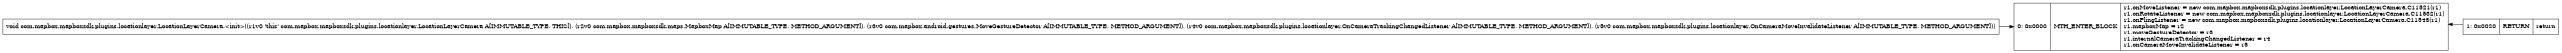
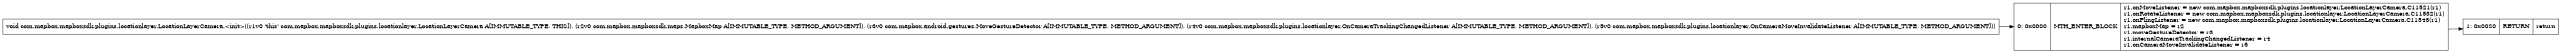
edge "1: 0x0020" -> "0: 0x0000": reversed
